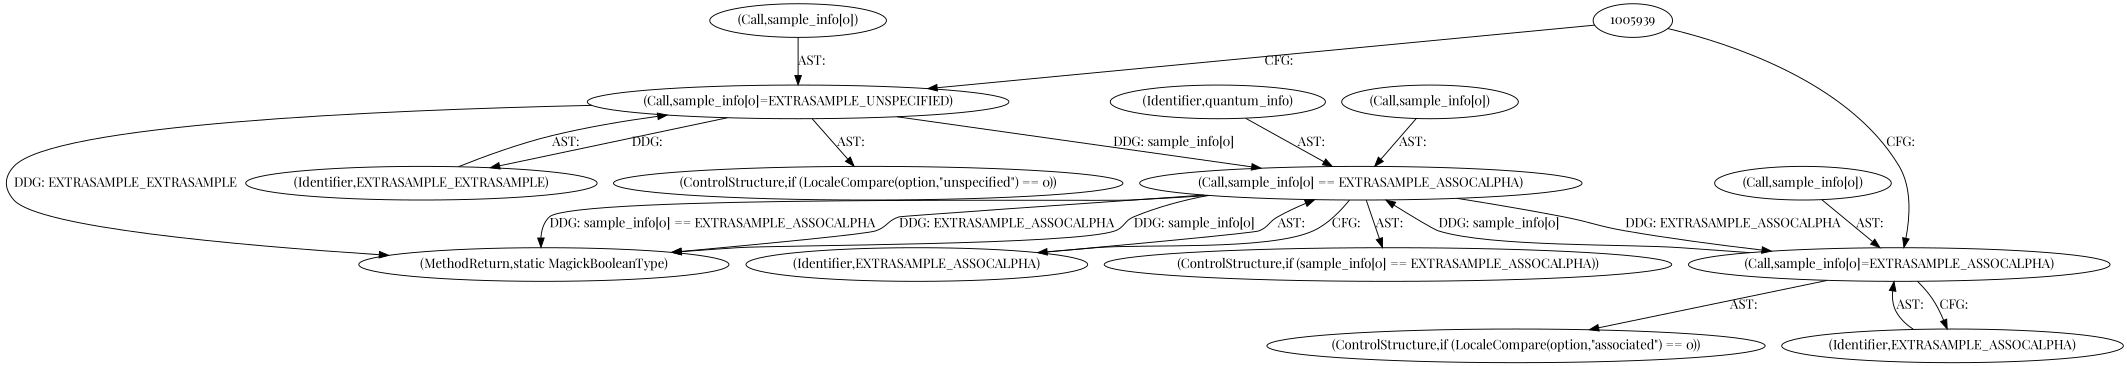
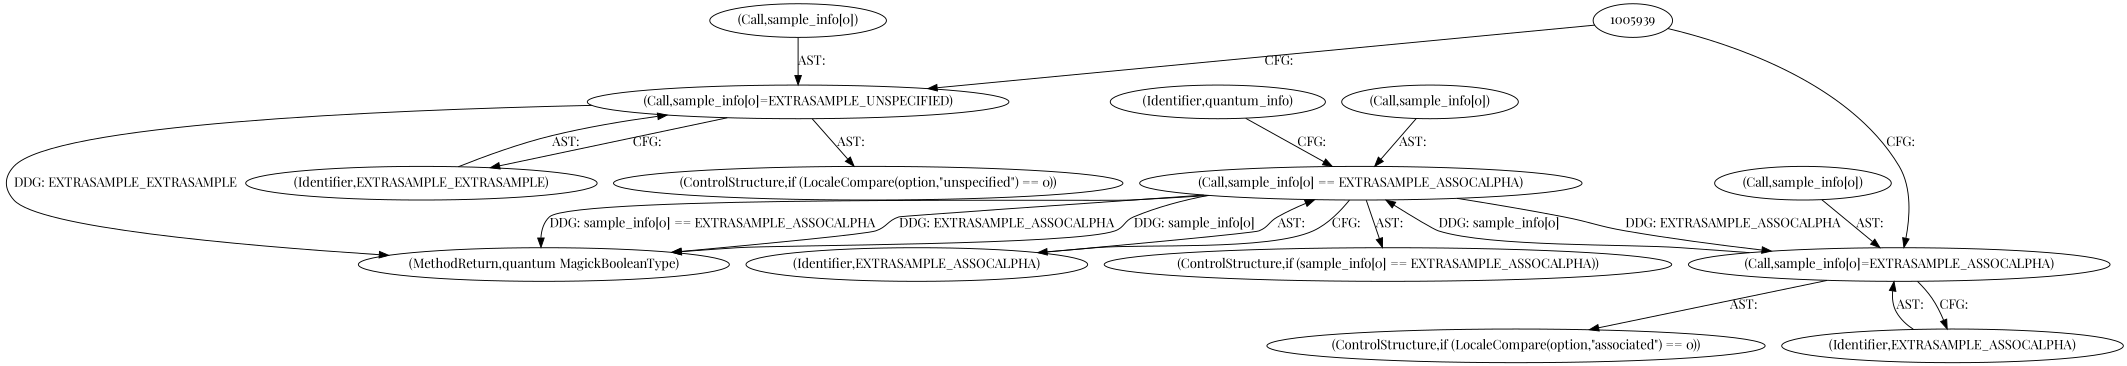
edge "(Call,sample_info[0]=EXTRASAMPLE_UNSPECIFIED)" -> "(Call,sample_info[0] == EXTRASAMPLE_ASSOCALPHA)": removed, label "DDG: sample_info[0]"
edge "(Call,sample_info[0]=EXTRASAMPLE_UNSPECIFIED)" -> "(Identifier,EXTRASAMPLE_EXTRASAMPLE)": label "DDG: " -> "CFG: "
edge "(Identifier,quantum_info)" -> "(Call,sample_info[0] == EXTRASAMPLE_ASSOCALPHA)": label "AST: " -> "CFG: "
node "(MethodReturn,static MagickBooleanType)": label "(MethodReturn,static MagickBooleanType)" -> "(MethodReturn,quantum MagickBooleanType)"
